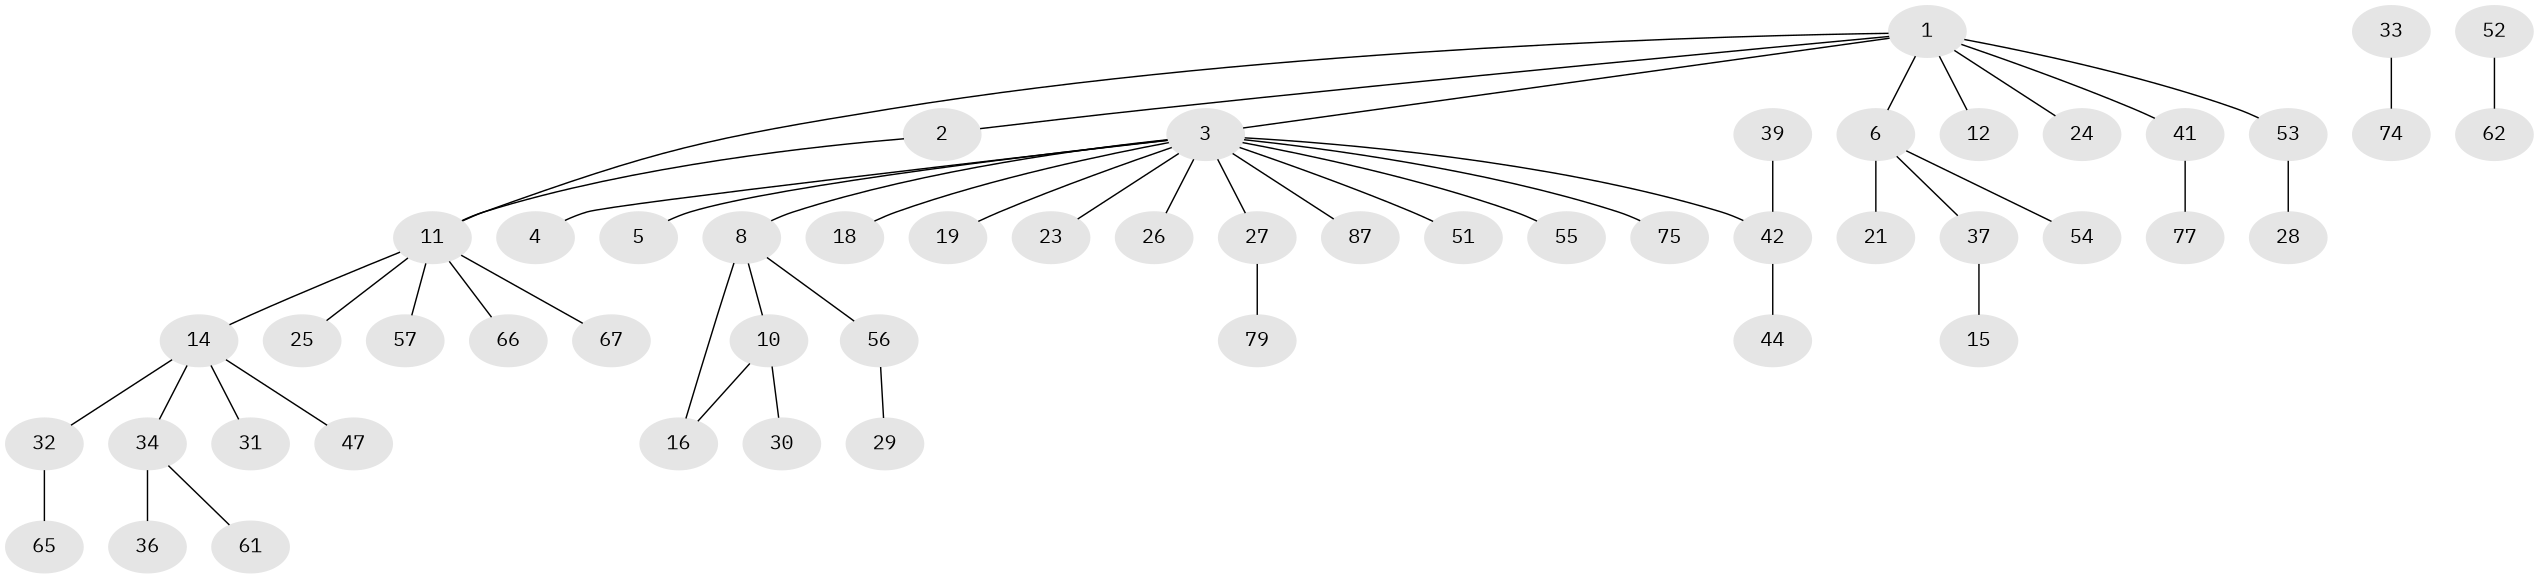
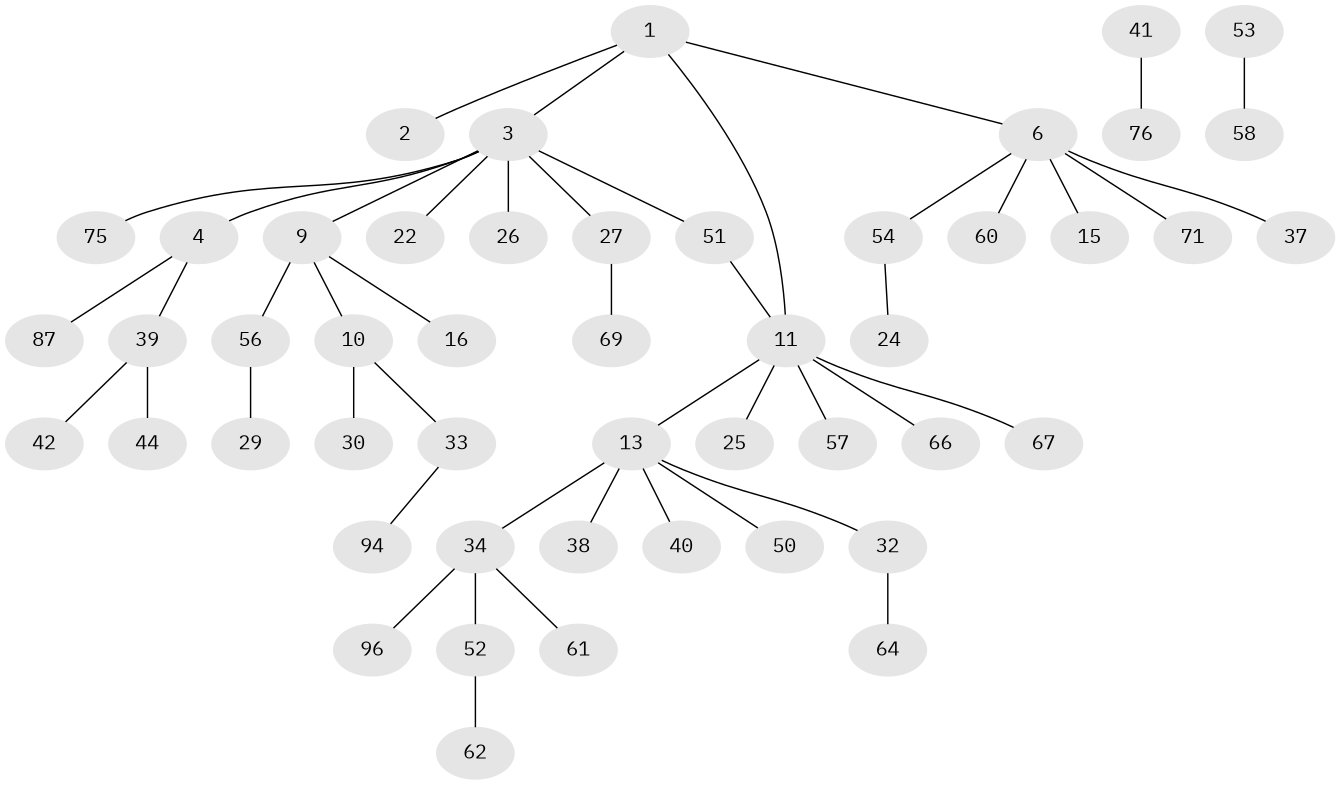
edge "1" -- "53": removed
edge "1" -- "41": removed
edge "1" -- "24": now "54" -- "24"
node "12": removed
node "74": label "74" -> "94"
edge "3" -- "42": removed
edge "2" -- "11": now "51" -- "11"
edge "3" -- "87": now "4" -- "87"
node "5": removed
node "8": label "8" -> "9"
node "18": removed
node "19": removed
node "60": added
node "23": label "23" -> "22"
node "55": removed
node "21": label "21" -> "71"
node "77": label "77" -> "76"
node "28": label "28" -> "58"
edge "4" -- "39": added
edge "42" -- "44": now "39" -- "44"
edge "37" -- "15": now "6" -- "15"
node "14": label "14" -> "13"
node "79": label "79" -> "69"
edge "10" -- "16": now "10" -- "33"
node "31": label "31" -> "38"
node "47": label "47" -> "40"
node "65": label "65" -> "64"
node "36": label "36" -> "96"
node "50": added
edge "34" -- "52": added
